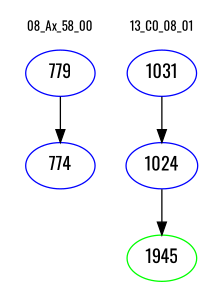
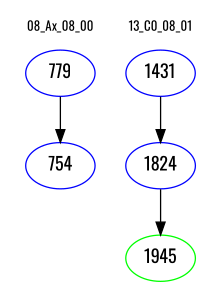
cluster "08_Ax_58_00": label "08_Ax_58_00" -> "08_Ax_08_00"
node "1031": label "1031" -> "1431"
node "774": label "774" -> "754"
node "1024": label "1024" -> "1824"
